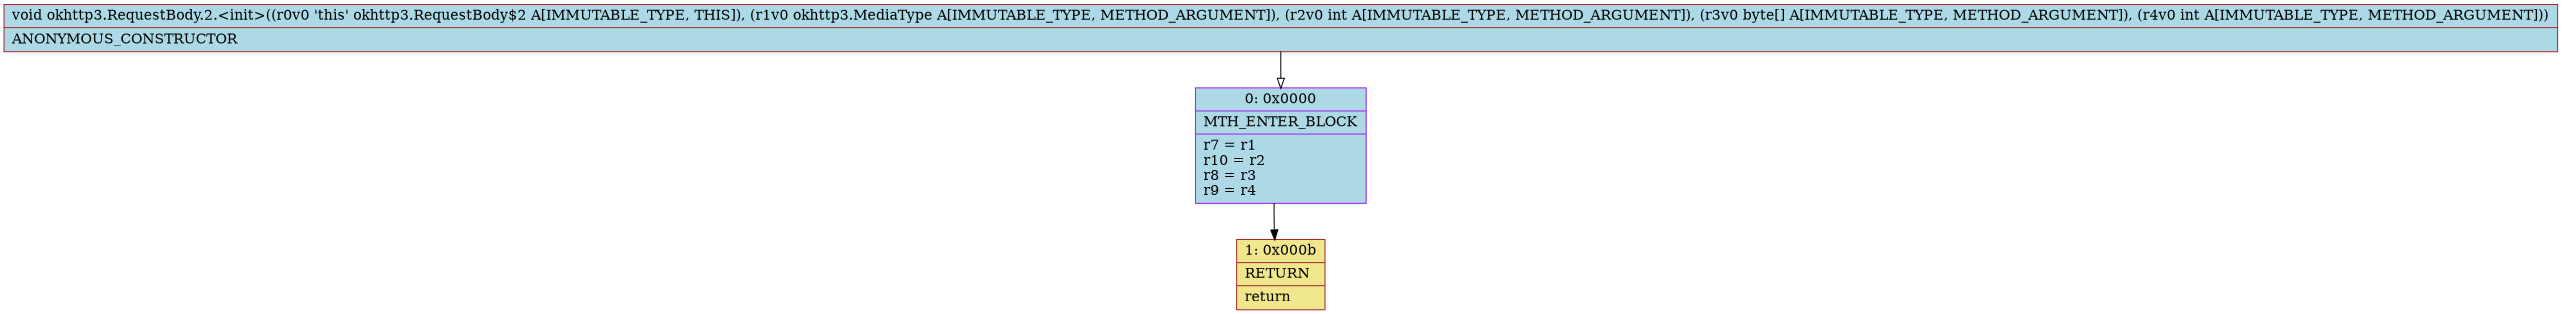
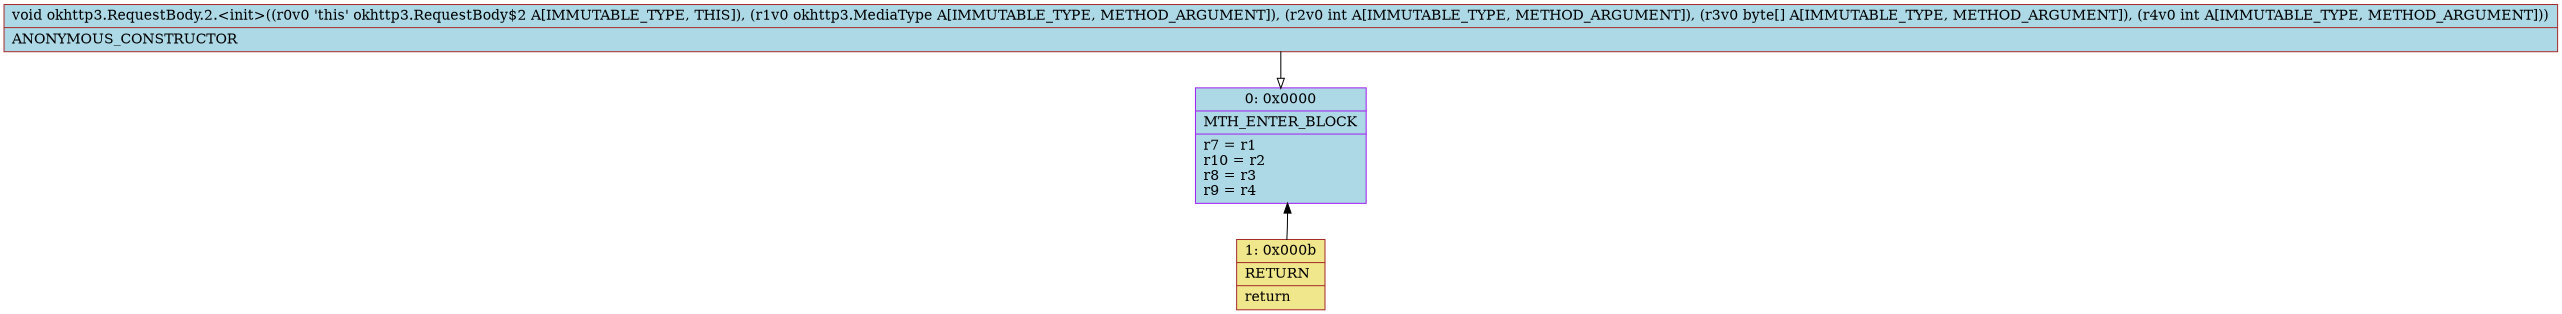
edge "0: 0x0000" -> "1: 0x000b": reversed
